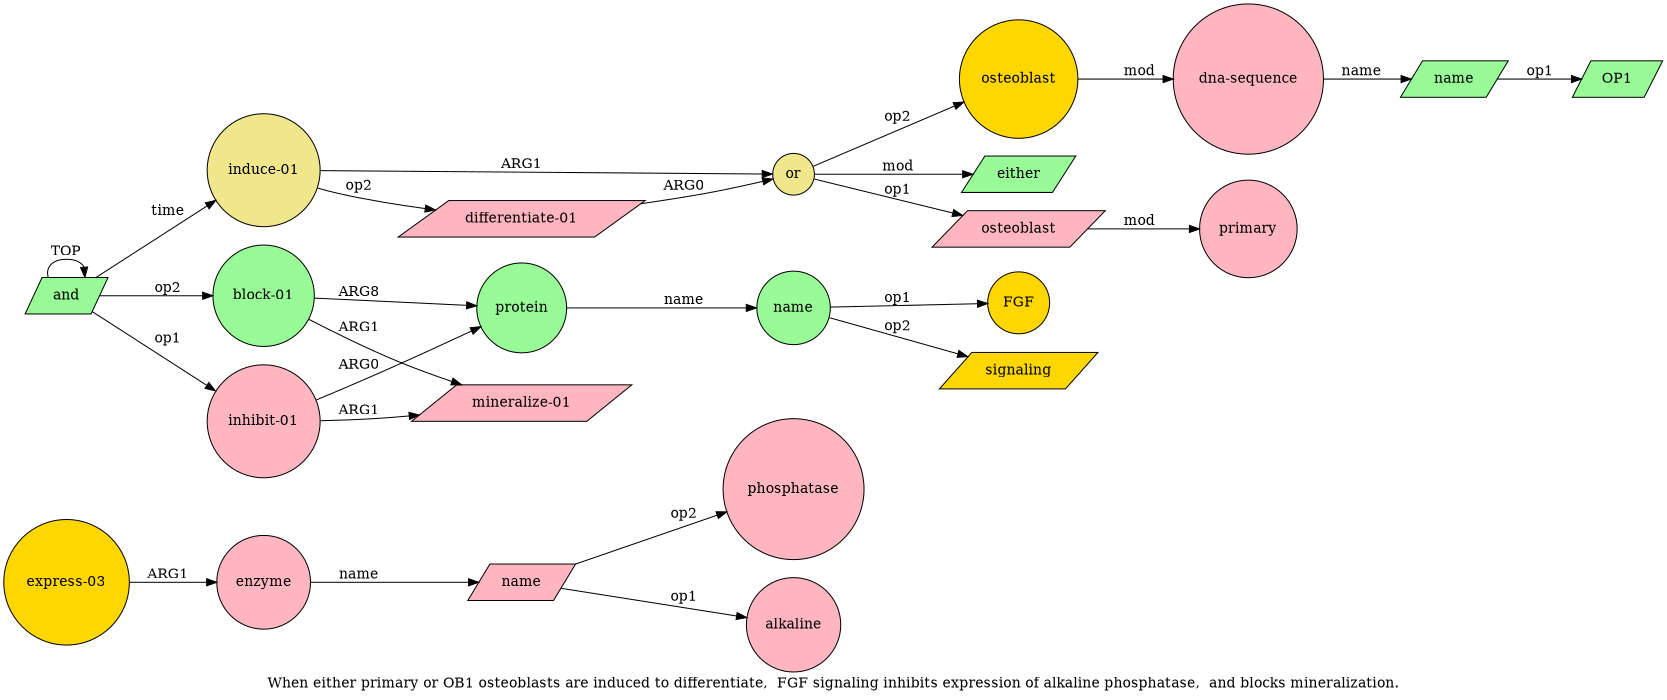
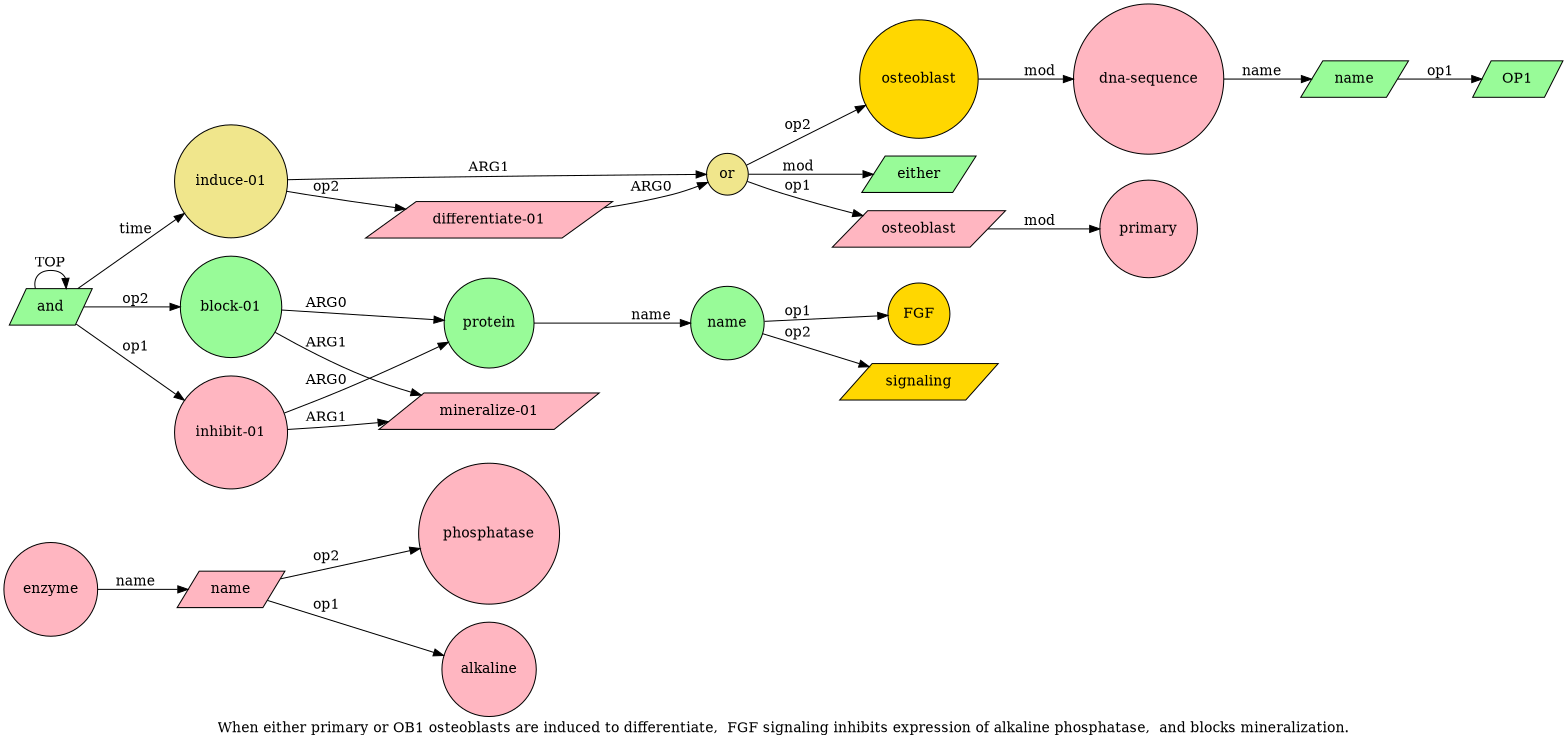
edge "block-01" -> "protein": label "ARG8" -> "ARG0"
node "express-03": removed
